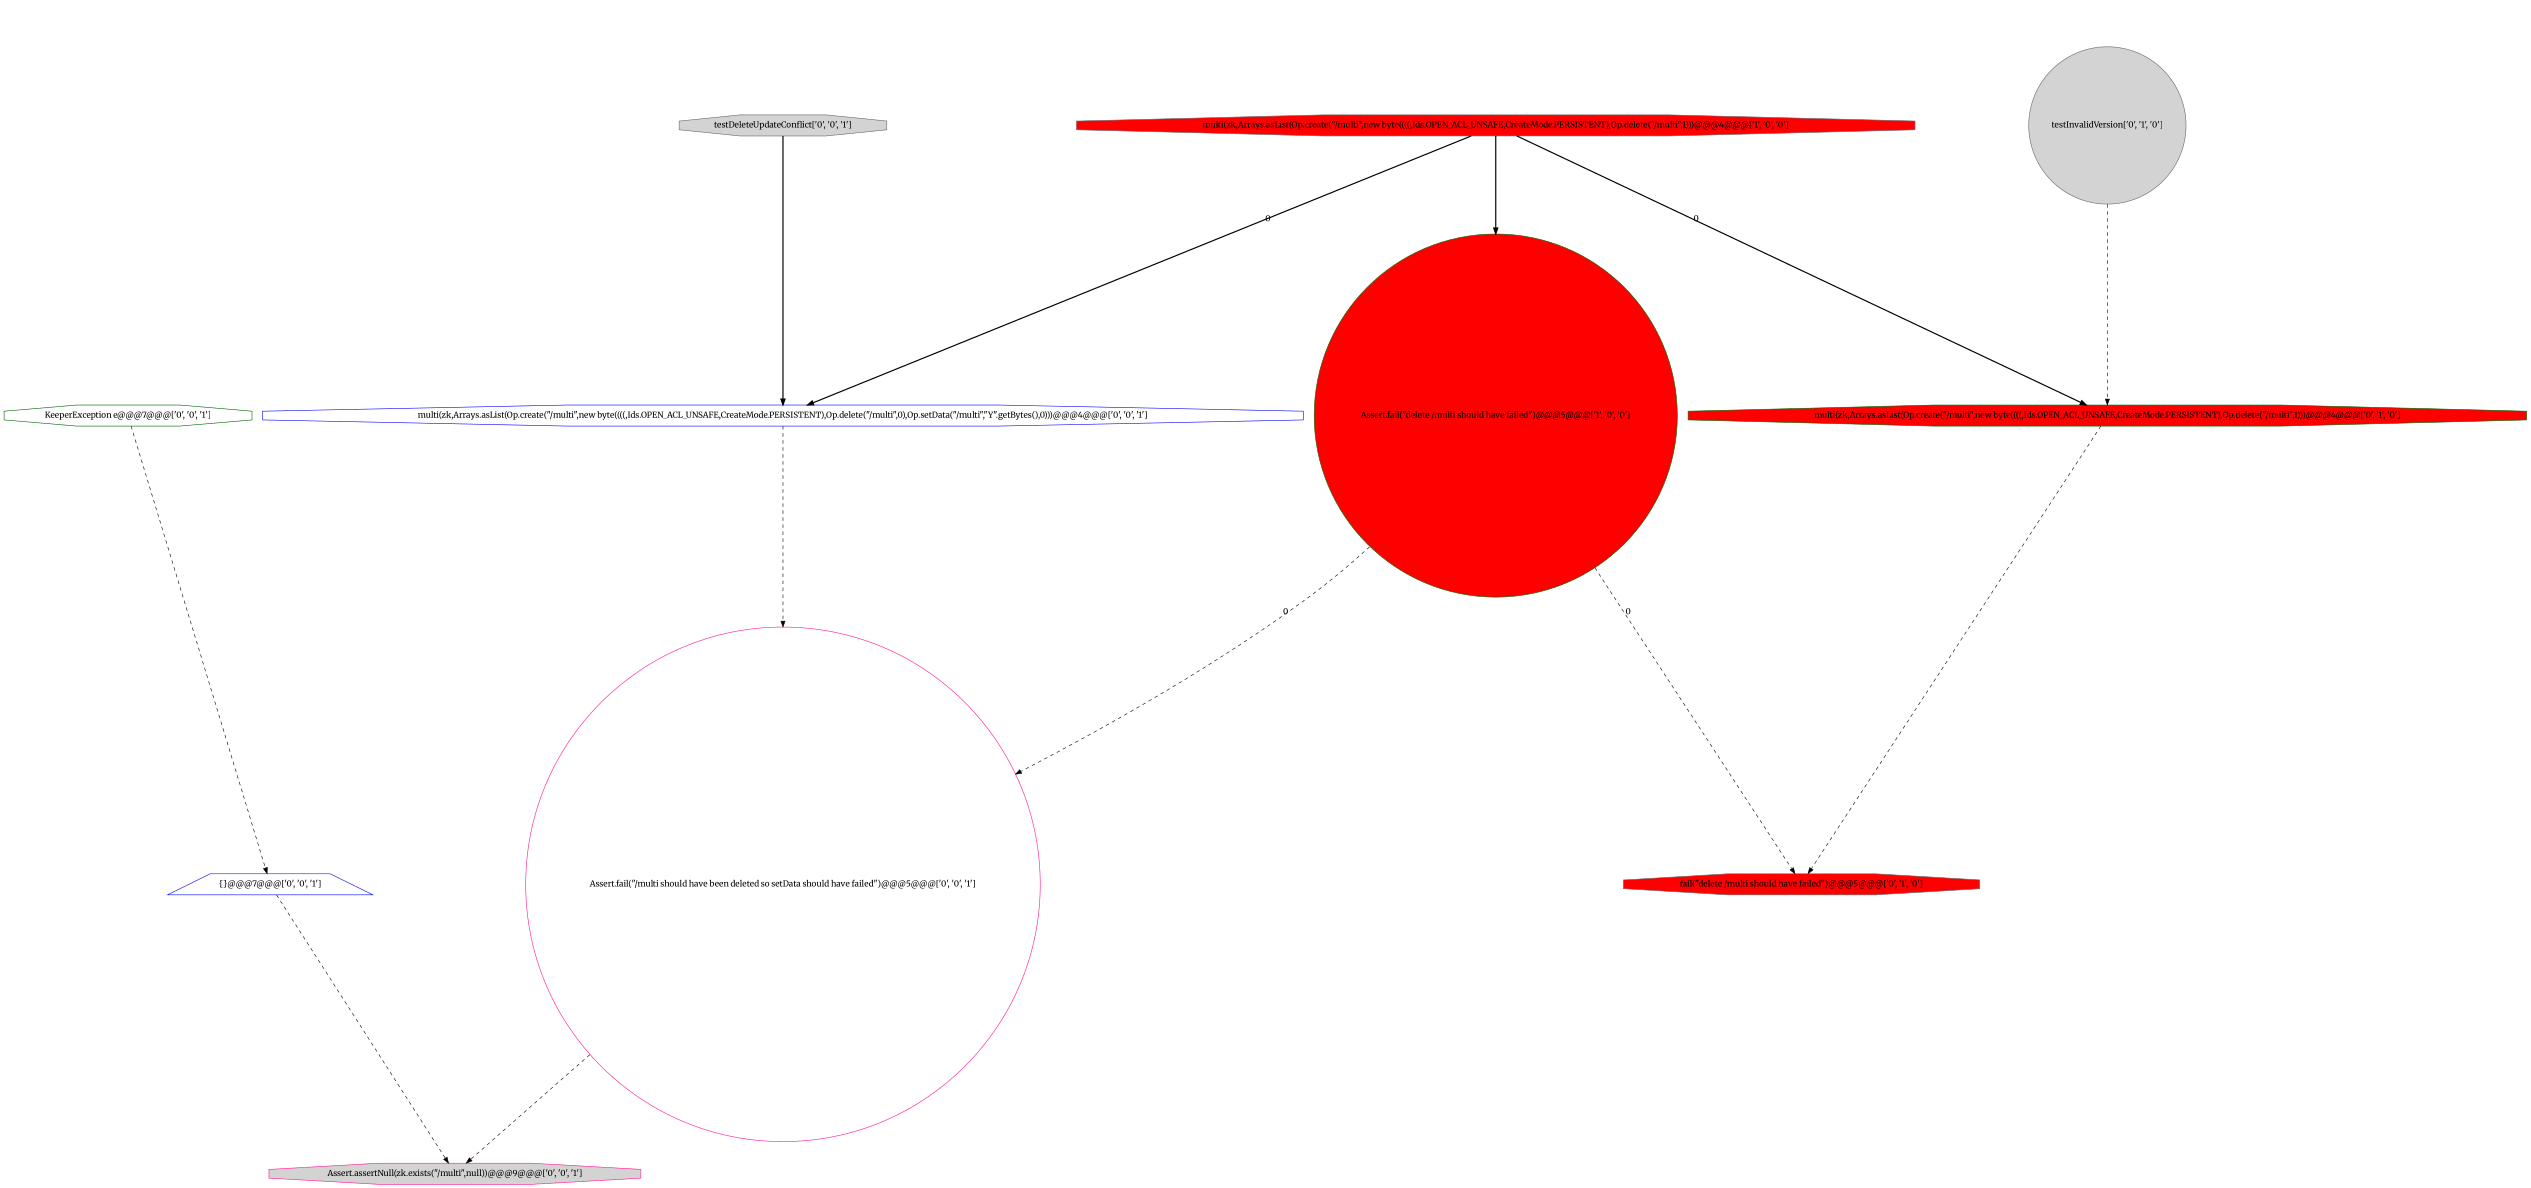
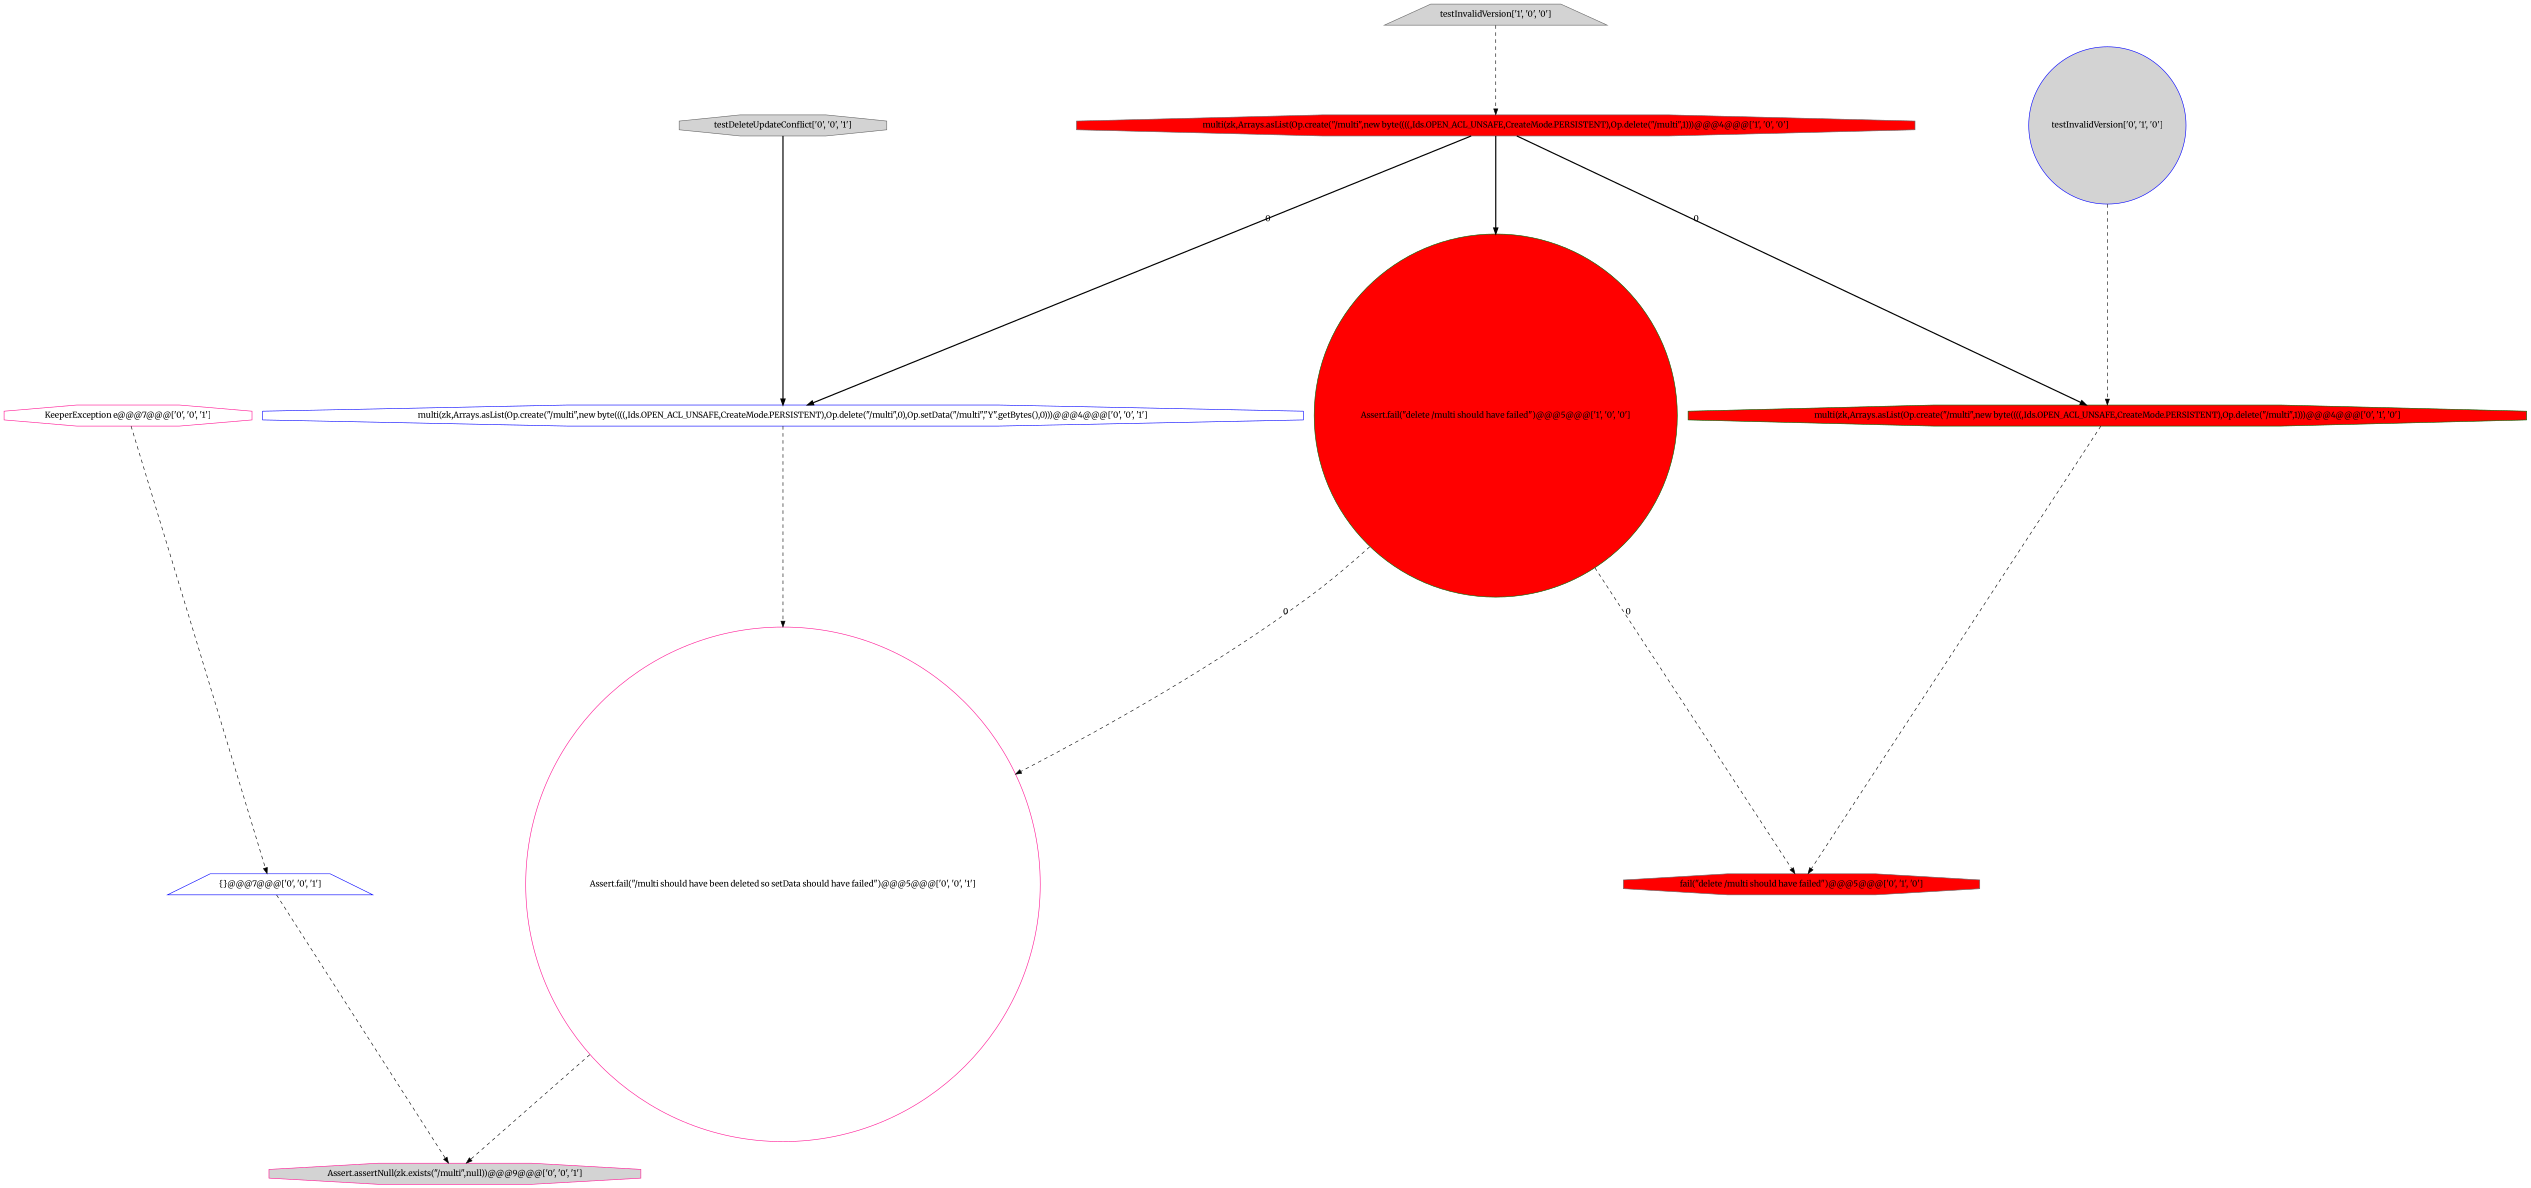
node "testInvalidVersion['1', '0', '0']": added
node "testInvalidVersion['0', '1', '0']": color gray40 -> blue
node "KeeperException e@@@7@@@['0', '0', '1']": color darkgreen -> deeppink
